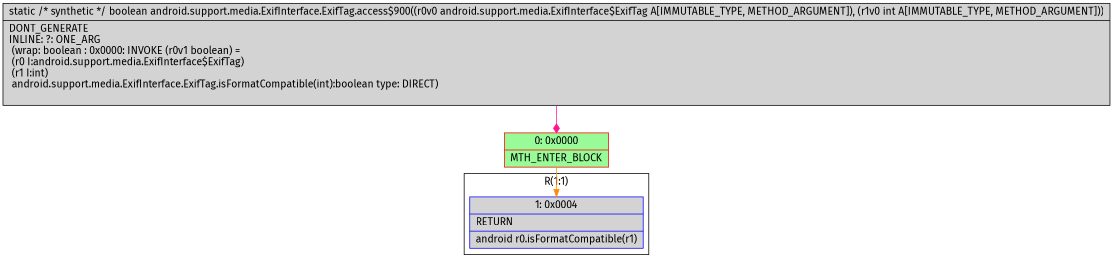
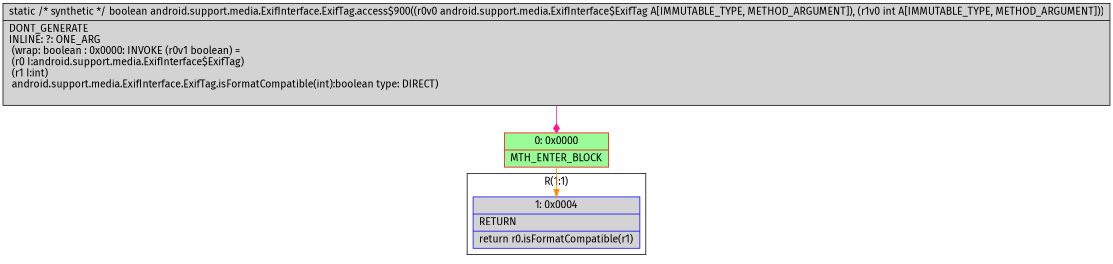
node "1: 0x0004": text "android r0.isFormatCompatible(r1)" -> "return r0.isFormatCompatible(r1)"
